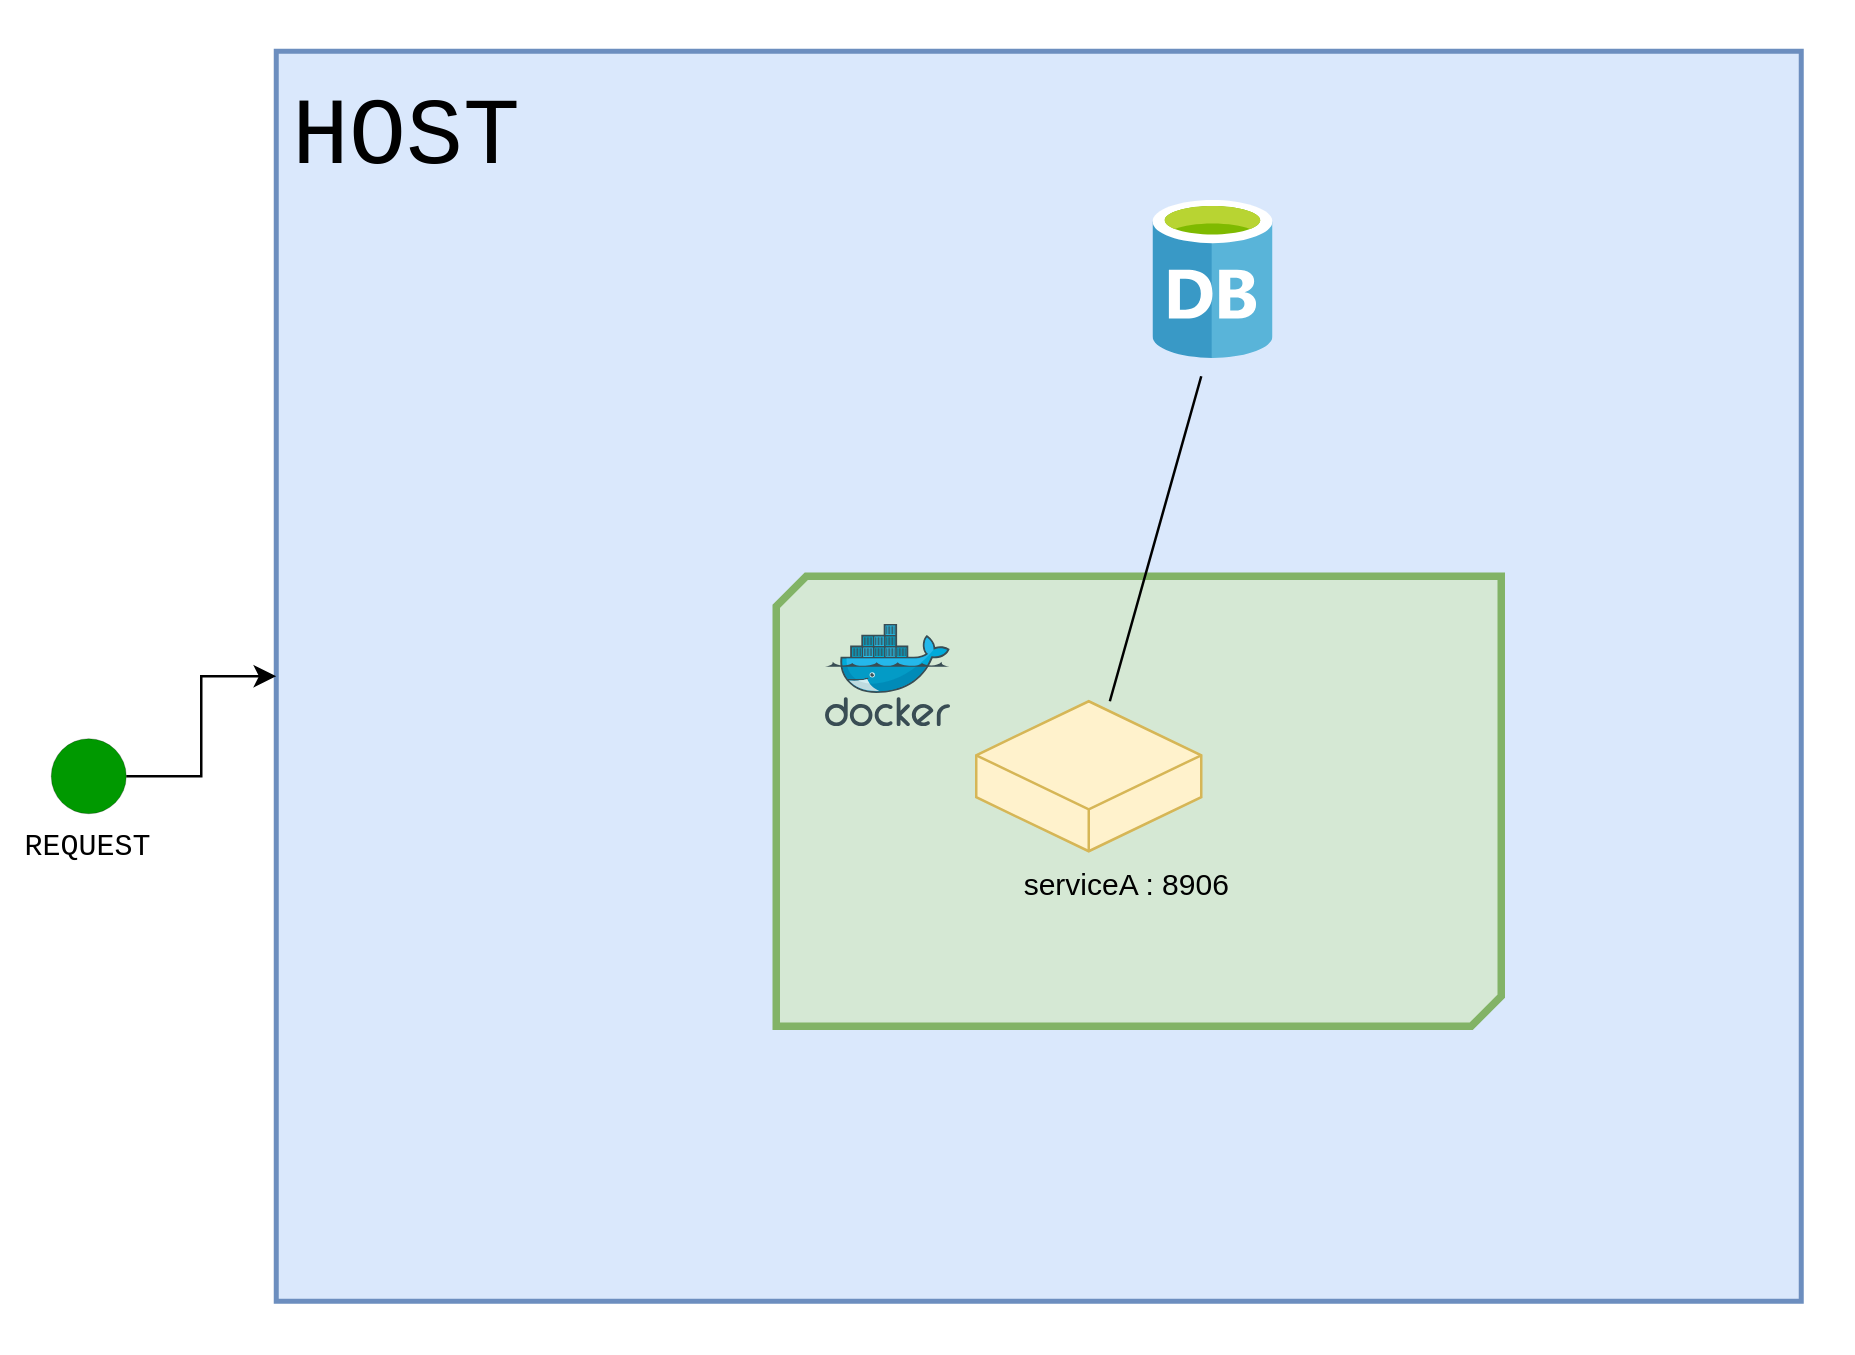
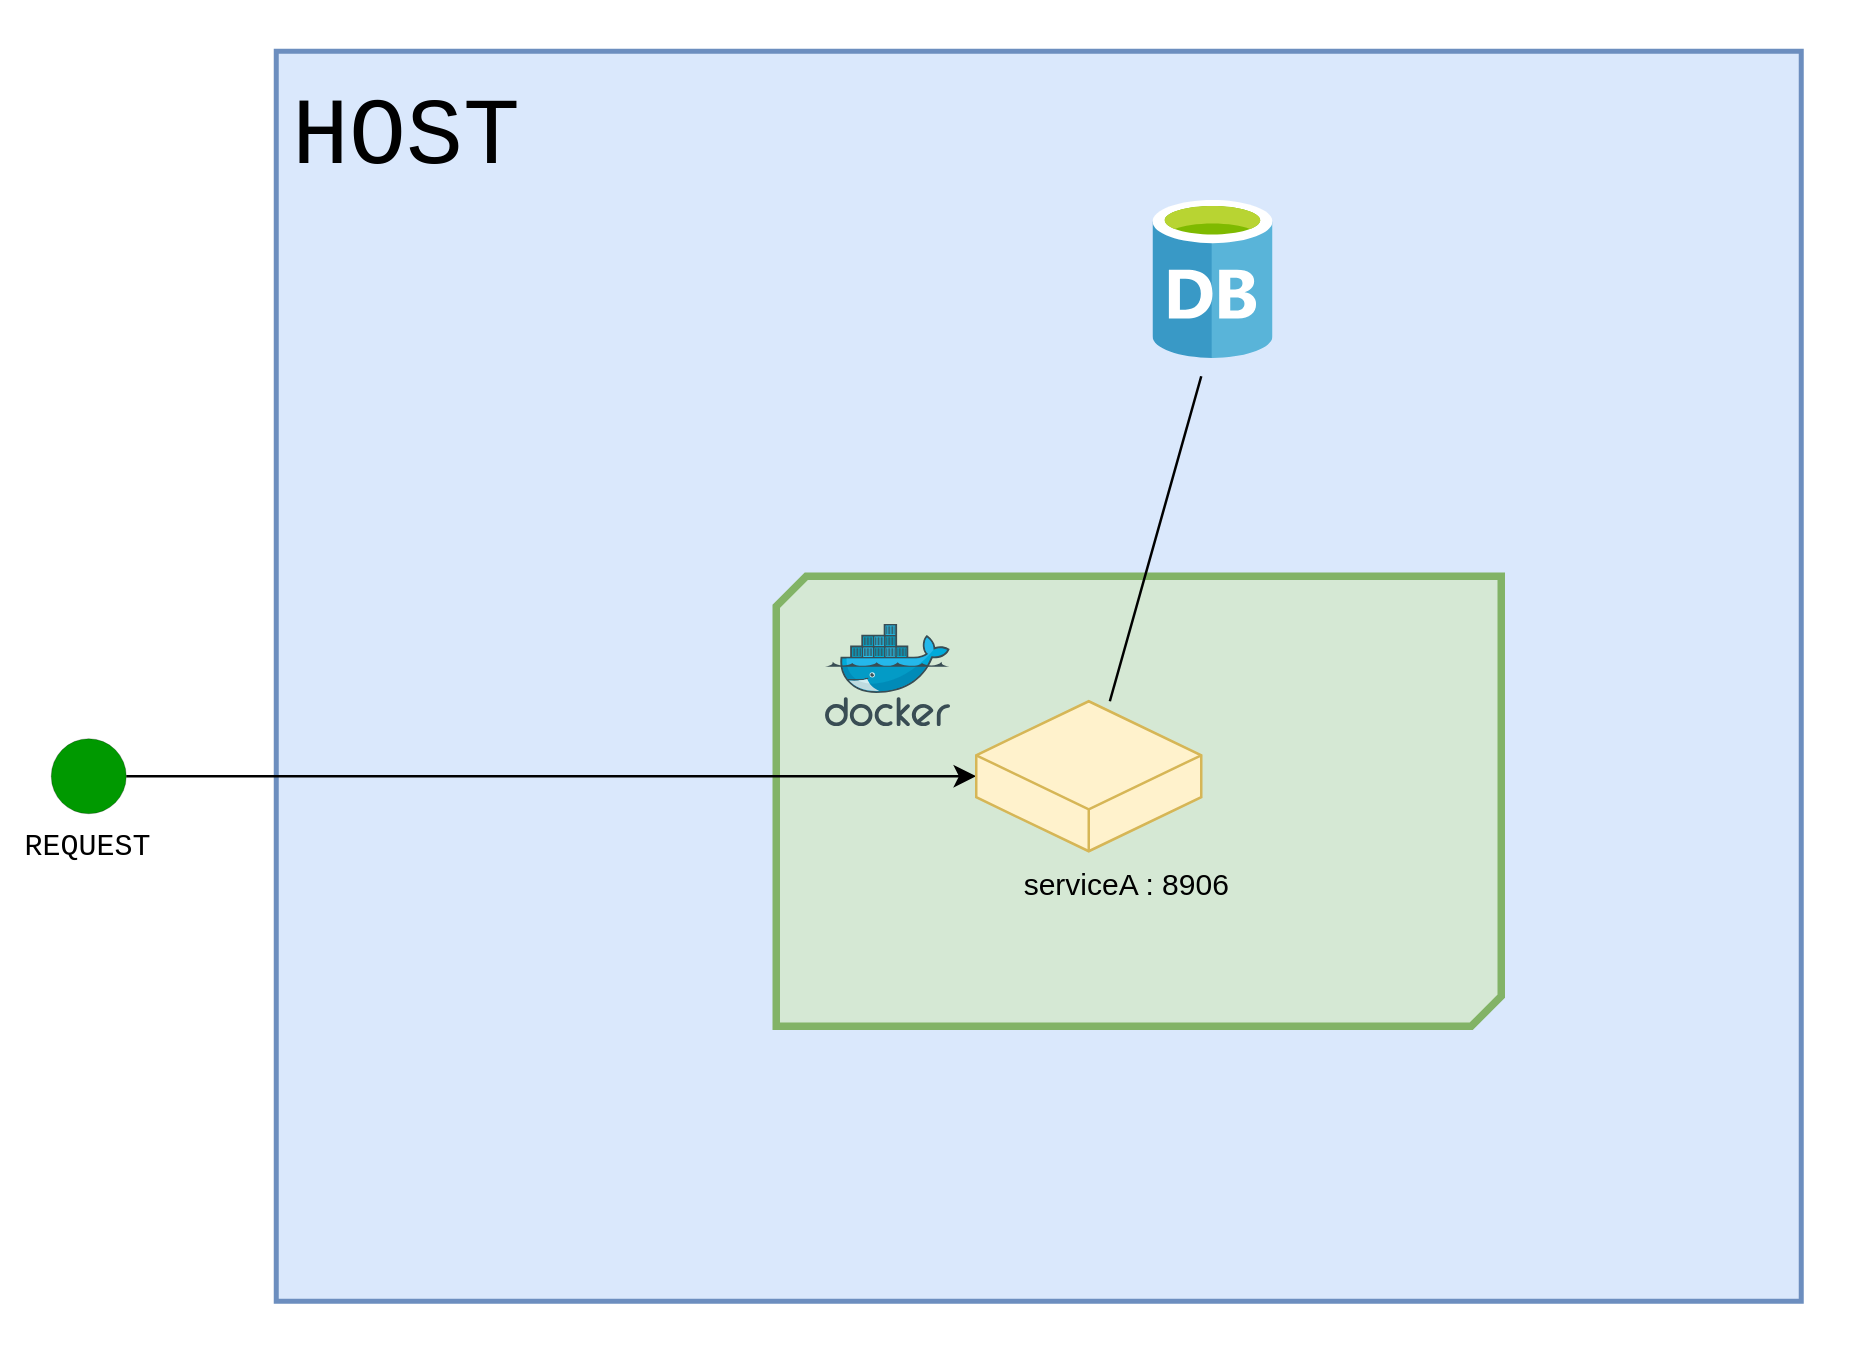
edge "REQUEST" -> "HOST": now "REQUEST" -> "serviceA : 8906"
